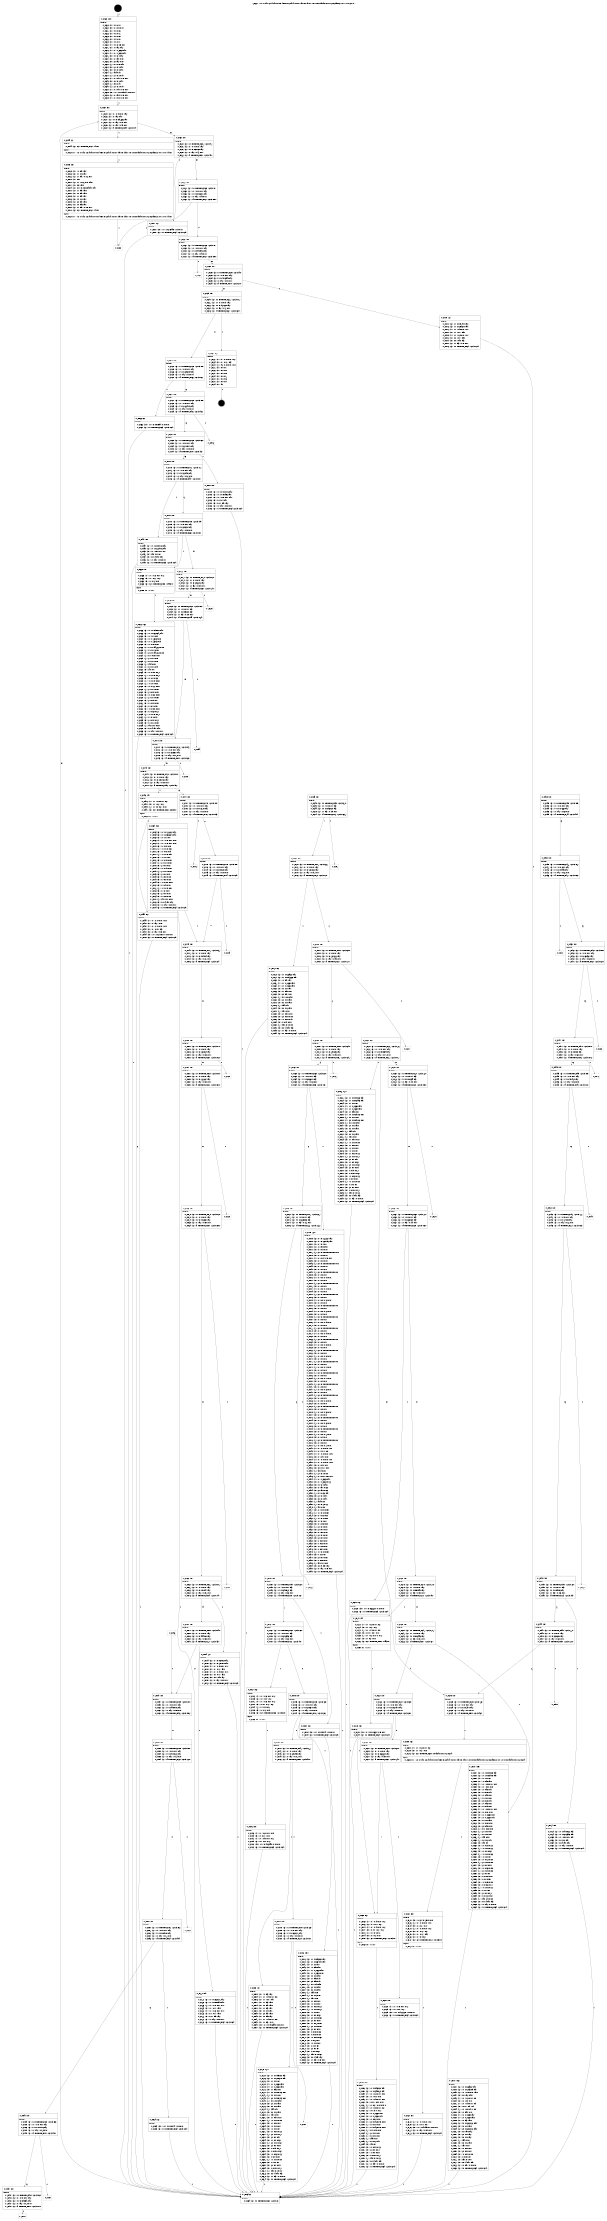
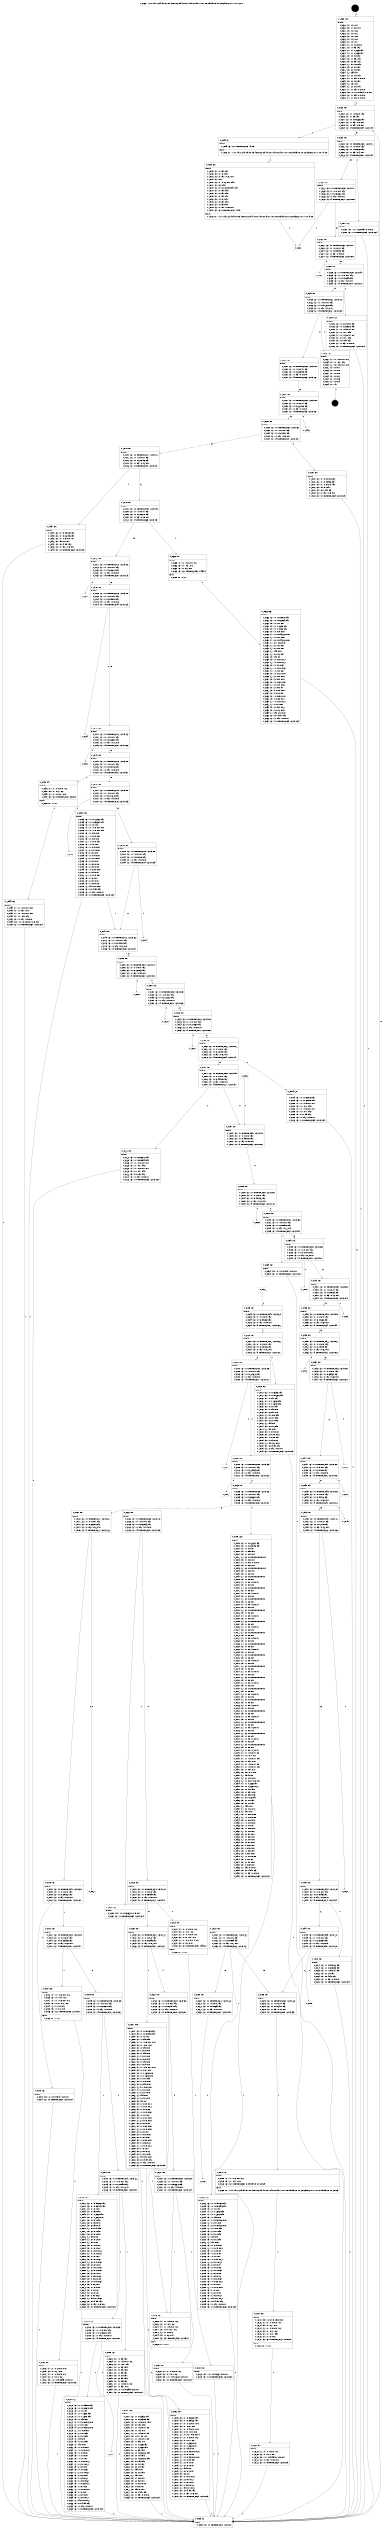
node "0x402255 [15]": removed
edge "0x401ae3 [28]" -> "0x402b04": reversed
edge "0x401a3b [28]" -> "0x401a57 [28]": removed, label "12"
edge "0x401907 [28]" -> "0x401923 [28]": added, label "16"
